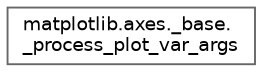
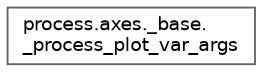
node "matplotlib.axes._base. _process_plot_var_args": label "matplotlib.axes._base. _process_plot_var_args" -> "process.axes._base. _process_plot_var_args"
